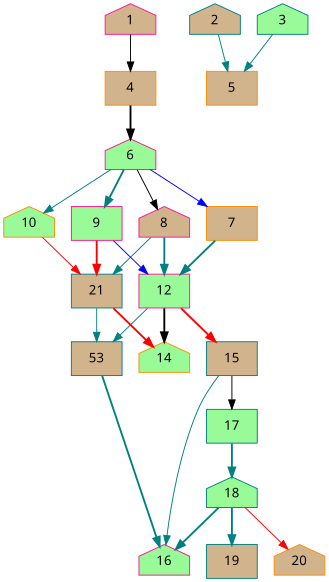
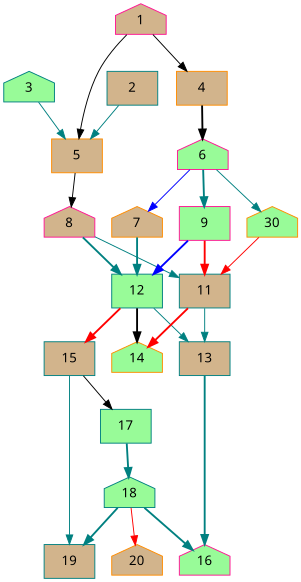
node "2": shape house -> box
edge "1" -> "5": added
edge "6" -> "8": now "5" -> "8"
node "10": label "10" -> "30"
node "7": shape box -> house
edge "9" -> "12": style solid -> bold
node "21": label "21" -> "11"
node "12": color deeppink -> teal
node "53": label "53" -> "13"
edge "15" -> "16": now "15" -> "19"
